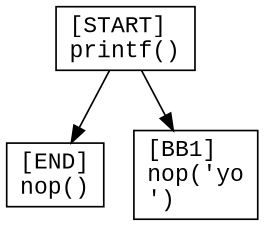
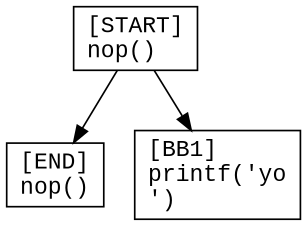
node "[START] printf()": label "[START] printf()" -> "[START] nop()"
node "[BB1] nop('yo ')": label "[BB1] nop('yo ')" -> "[BB1] printf('yo ')"
